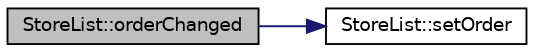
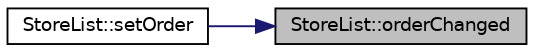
edge "StoreList::orderChanged" -> "StoreList::setOrder": reversed
